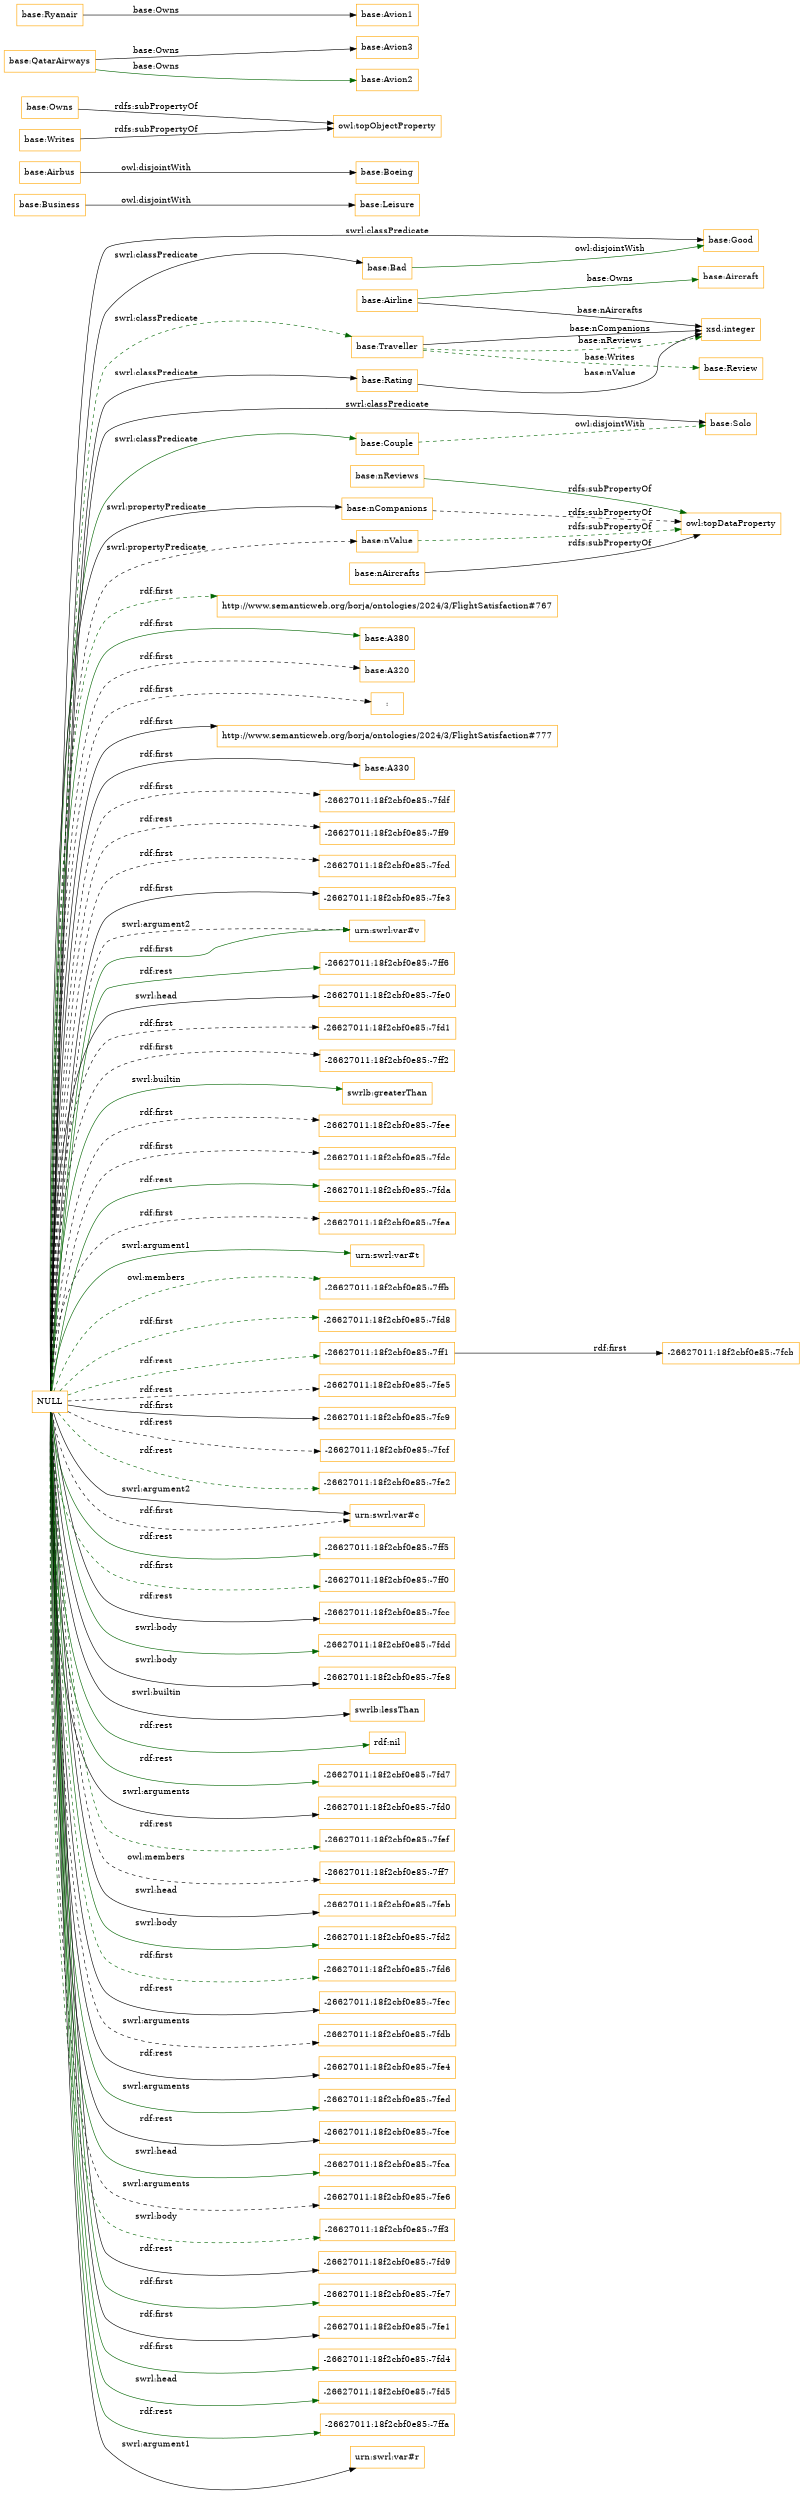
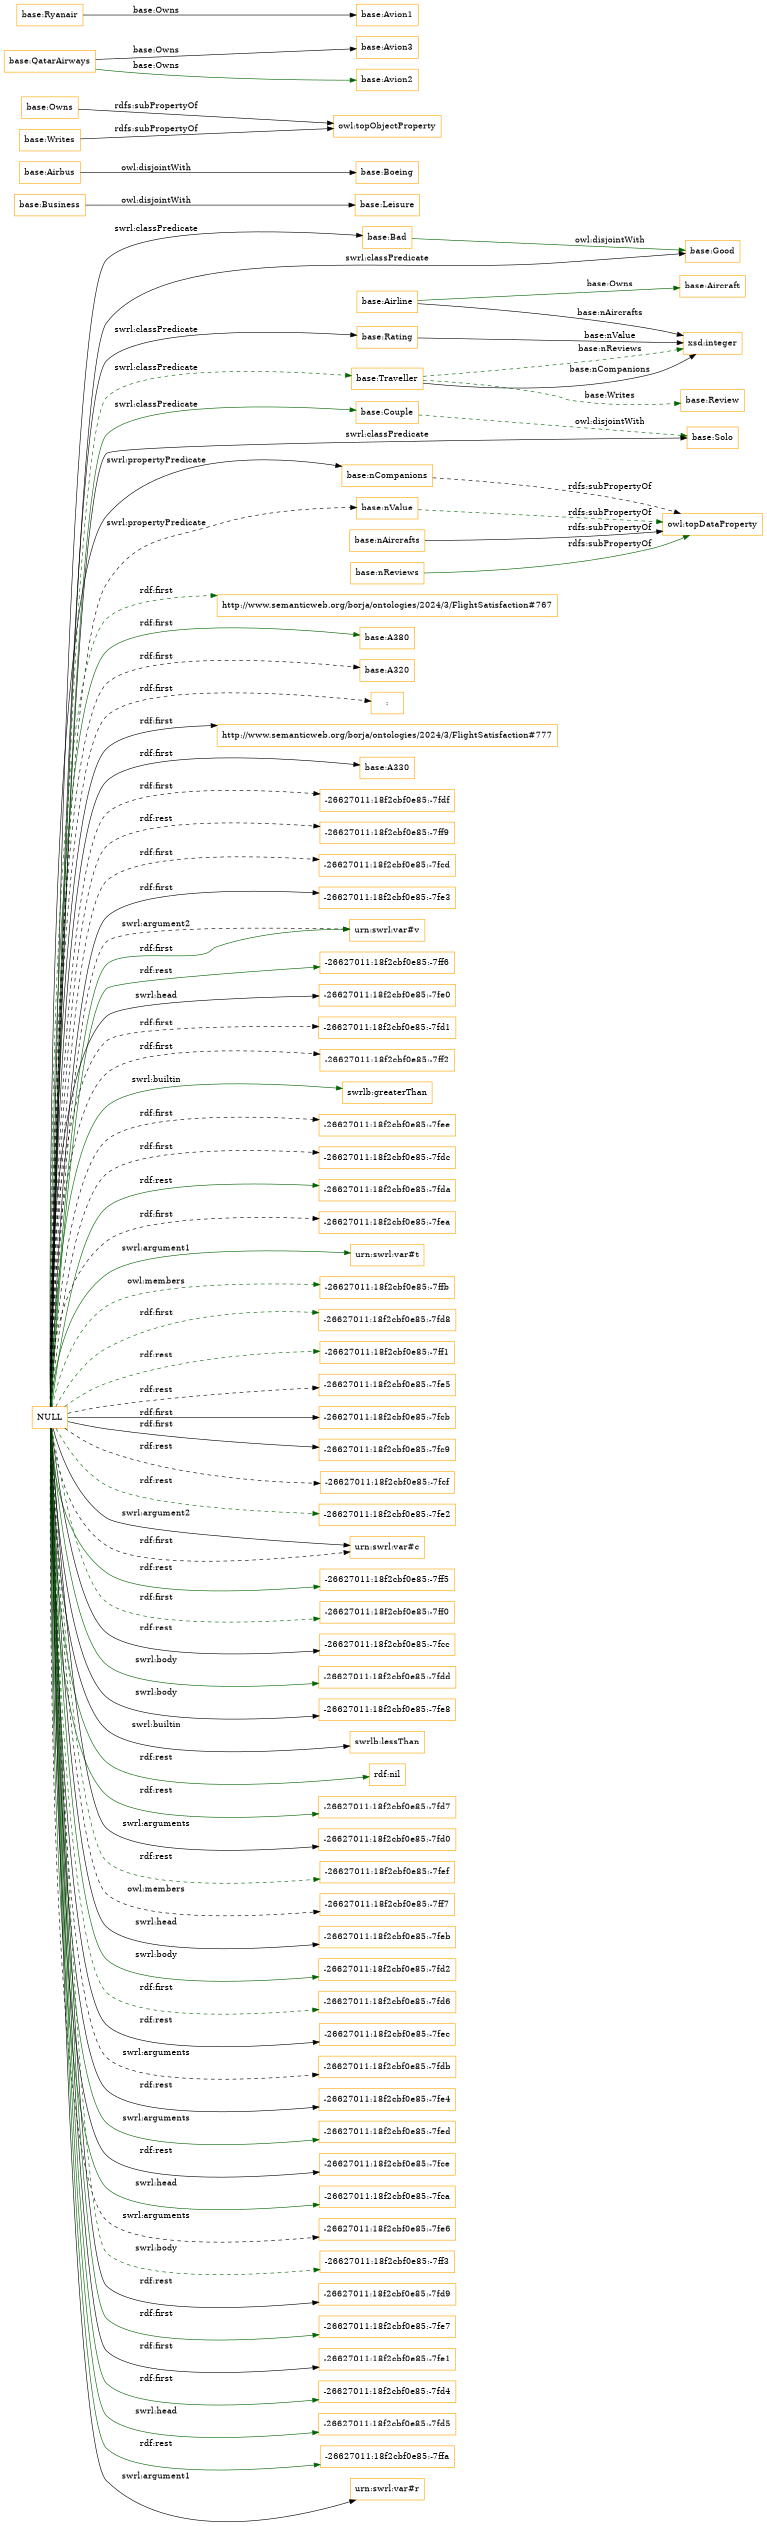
edge "-26627011:18f2cbf0e85:-7ff1" -> "-26627011:18f2cbf0e85:-7fcb": now "NULL" -> "-26627011:18f2cbf0e85:-7fcb"
